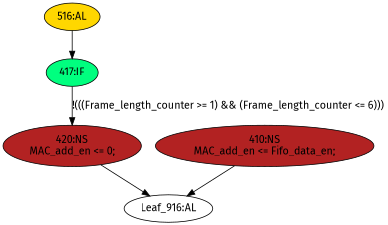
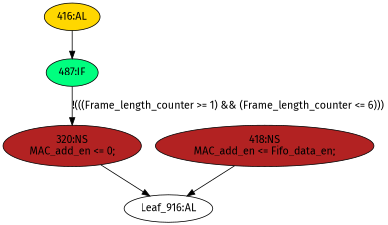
node "516:AL": label "516:AL" -> "416:AL"
node "417:IF": label "417:IF" -> "487:IF"
node "420:NS MAC_add_en <= 0;": label "420:NS MAC_add_en <= 0;" -> "320:NS MAC_add_en <= 0;"
node "410:NS MAC_add_en <= Fifo_data_en;": label "410:NS MAC_add_en <= Fifo_data_en;" -> "418:NS MAC_add_en <= Fifo_data_en;"
